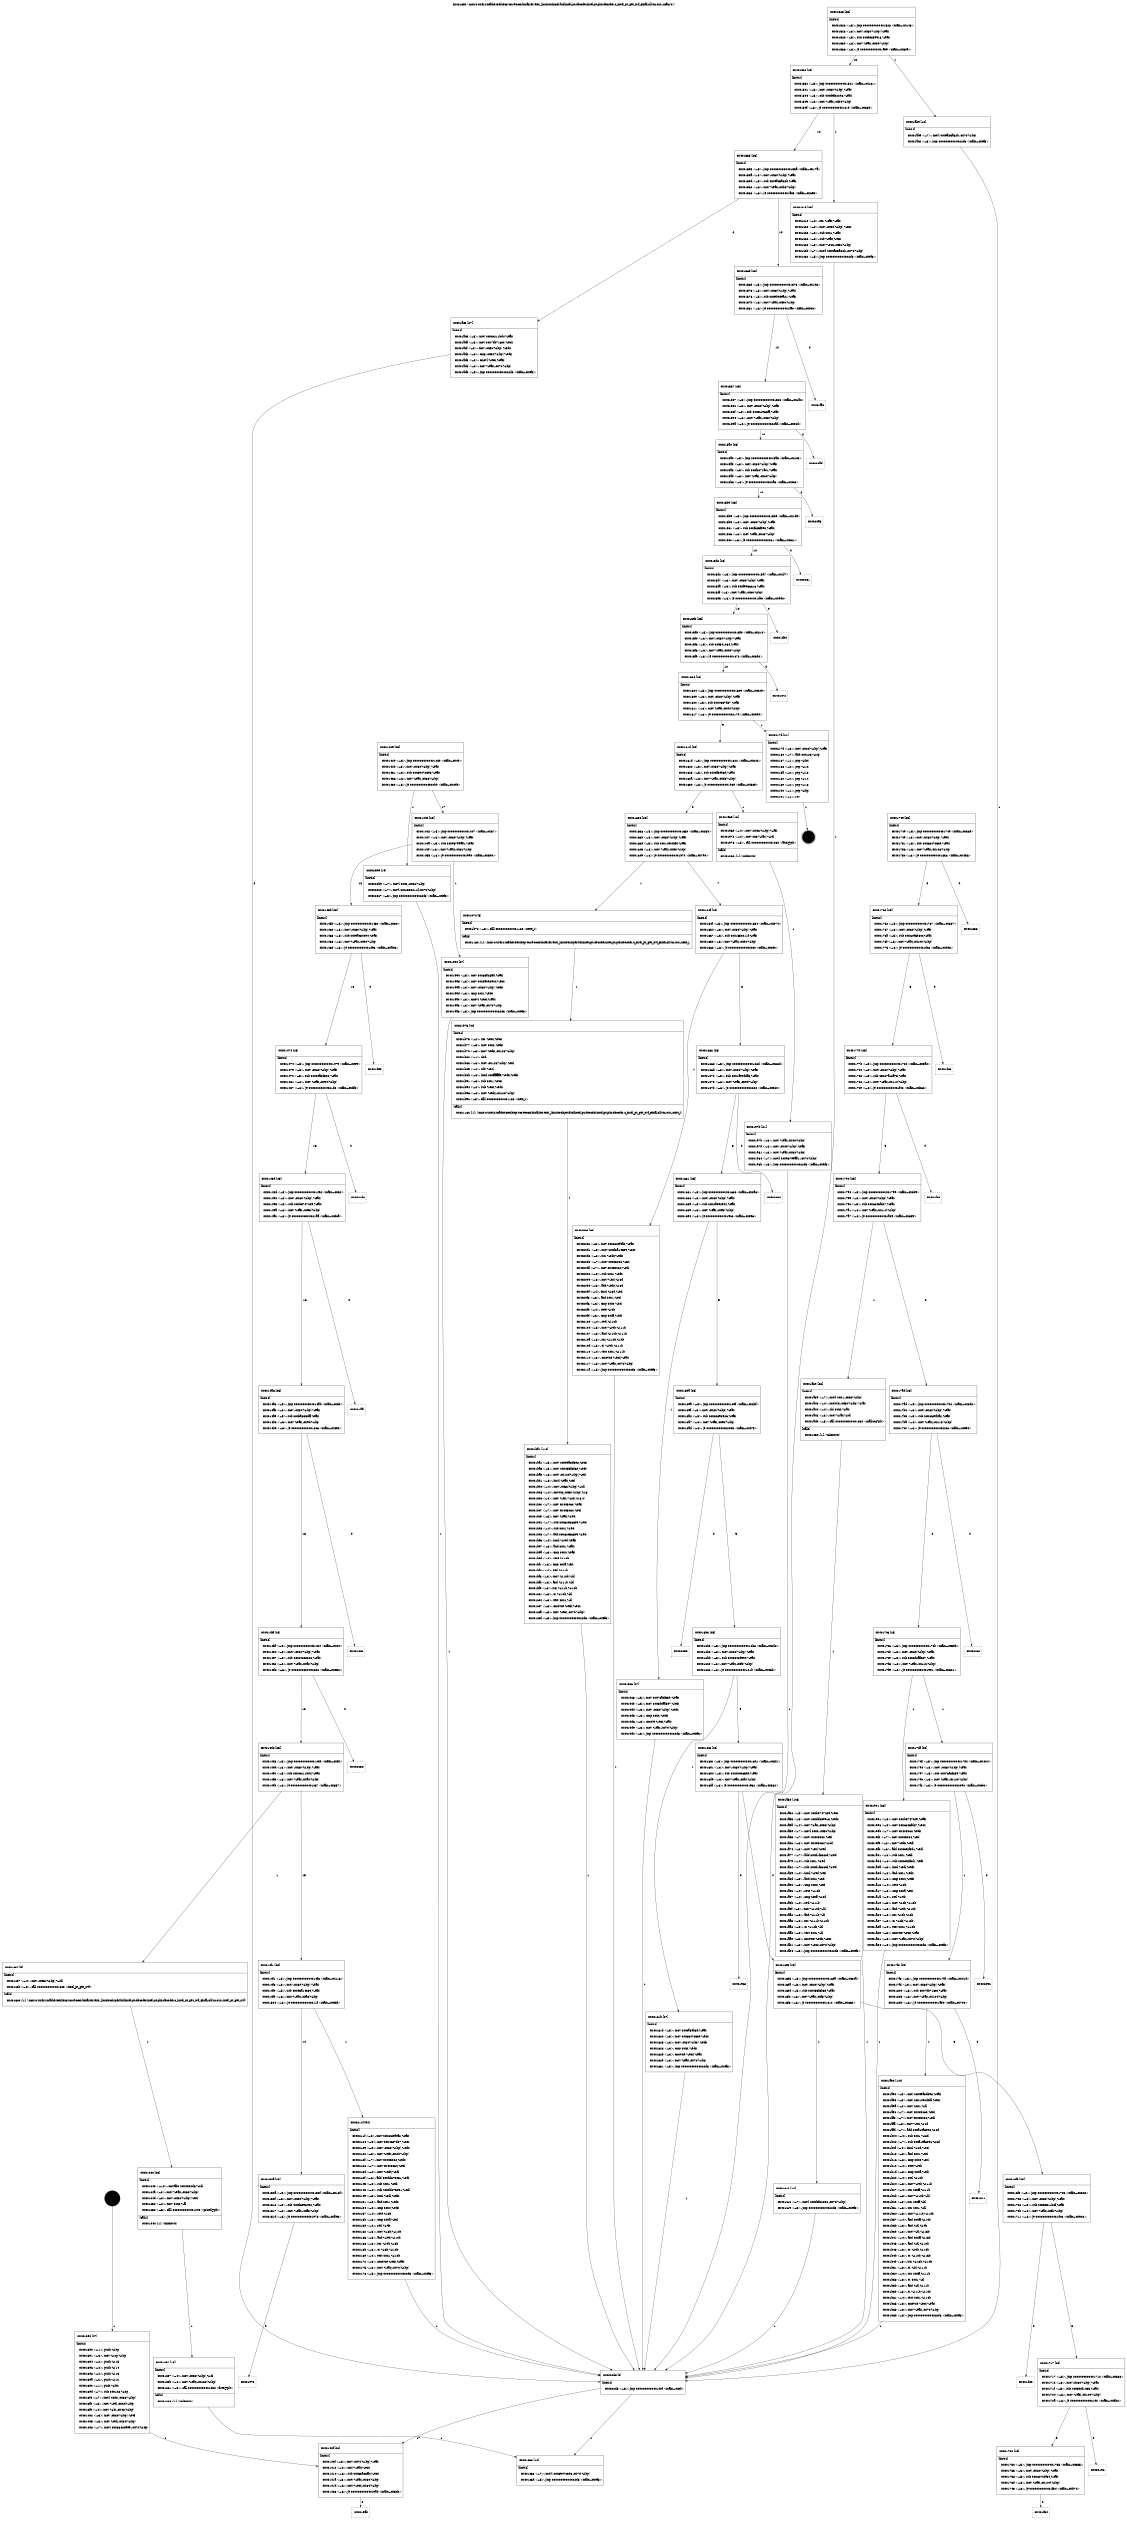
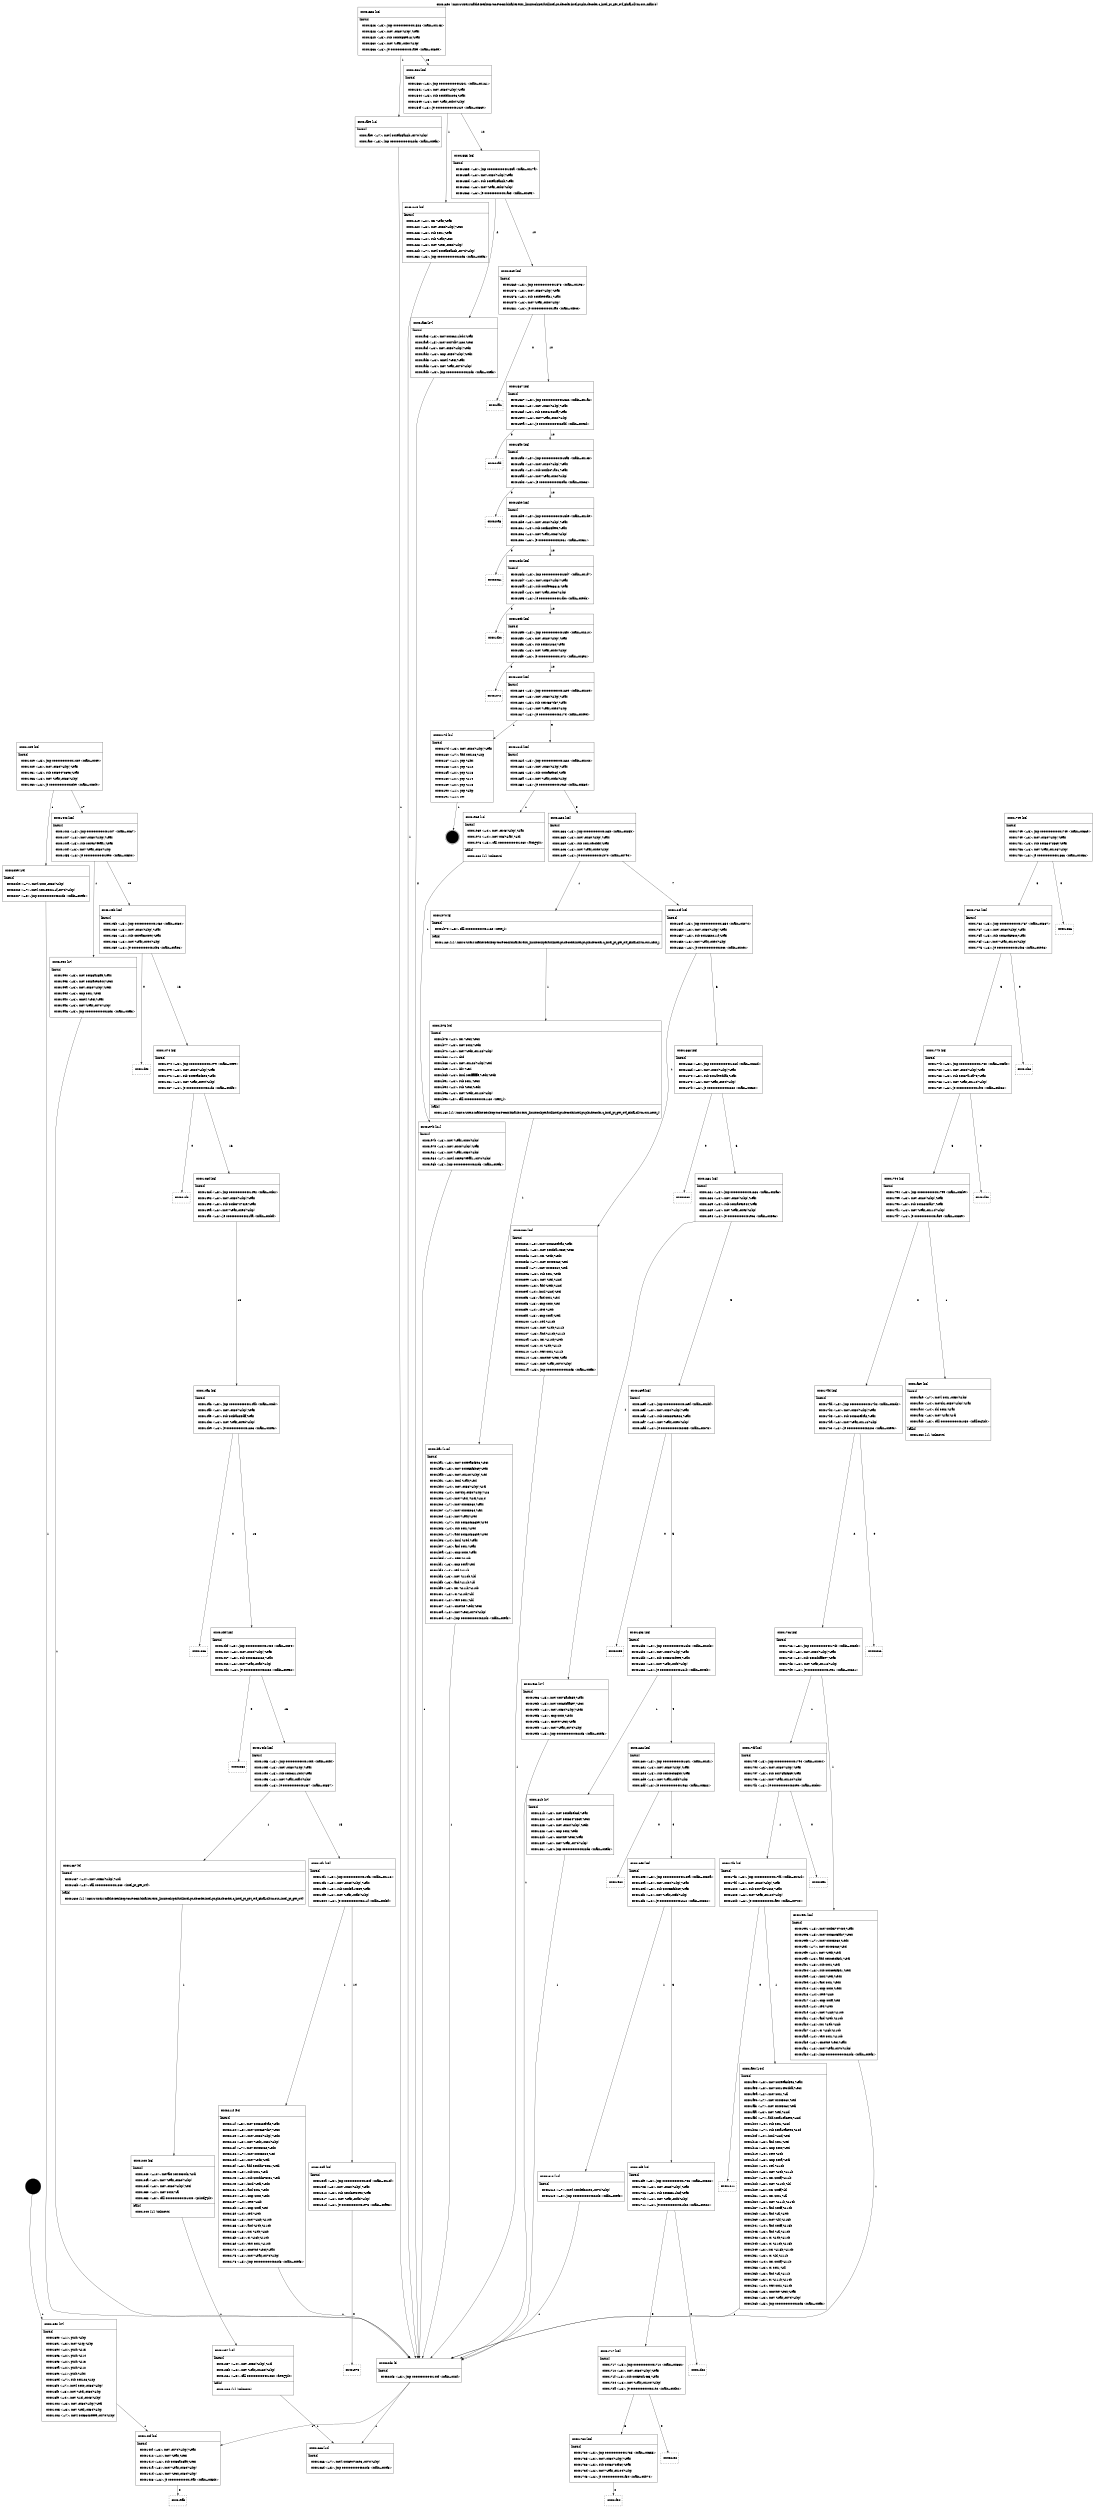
node "0x4021aa": removed
node "0x401a50 [105]": removed
